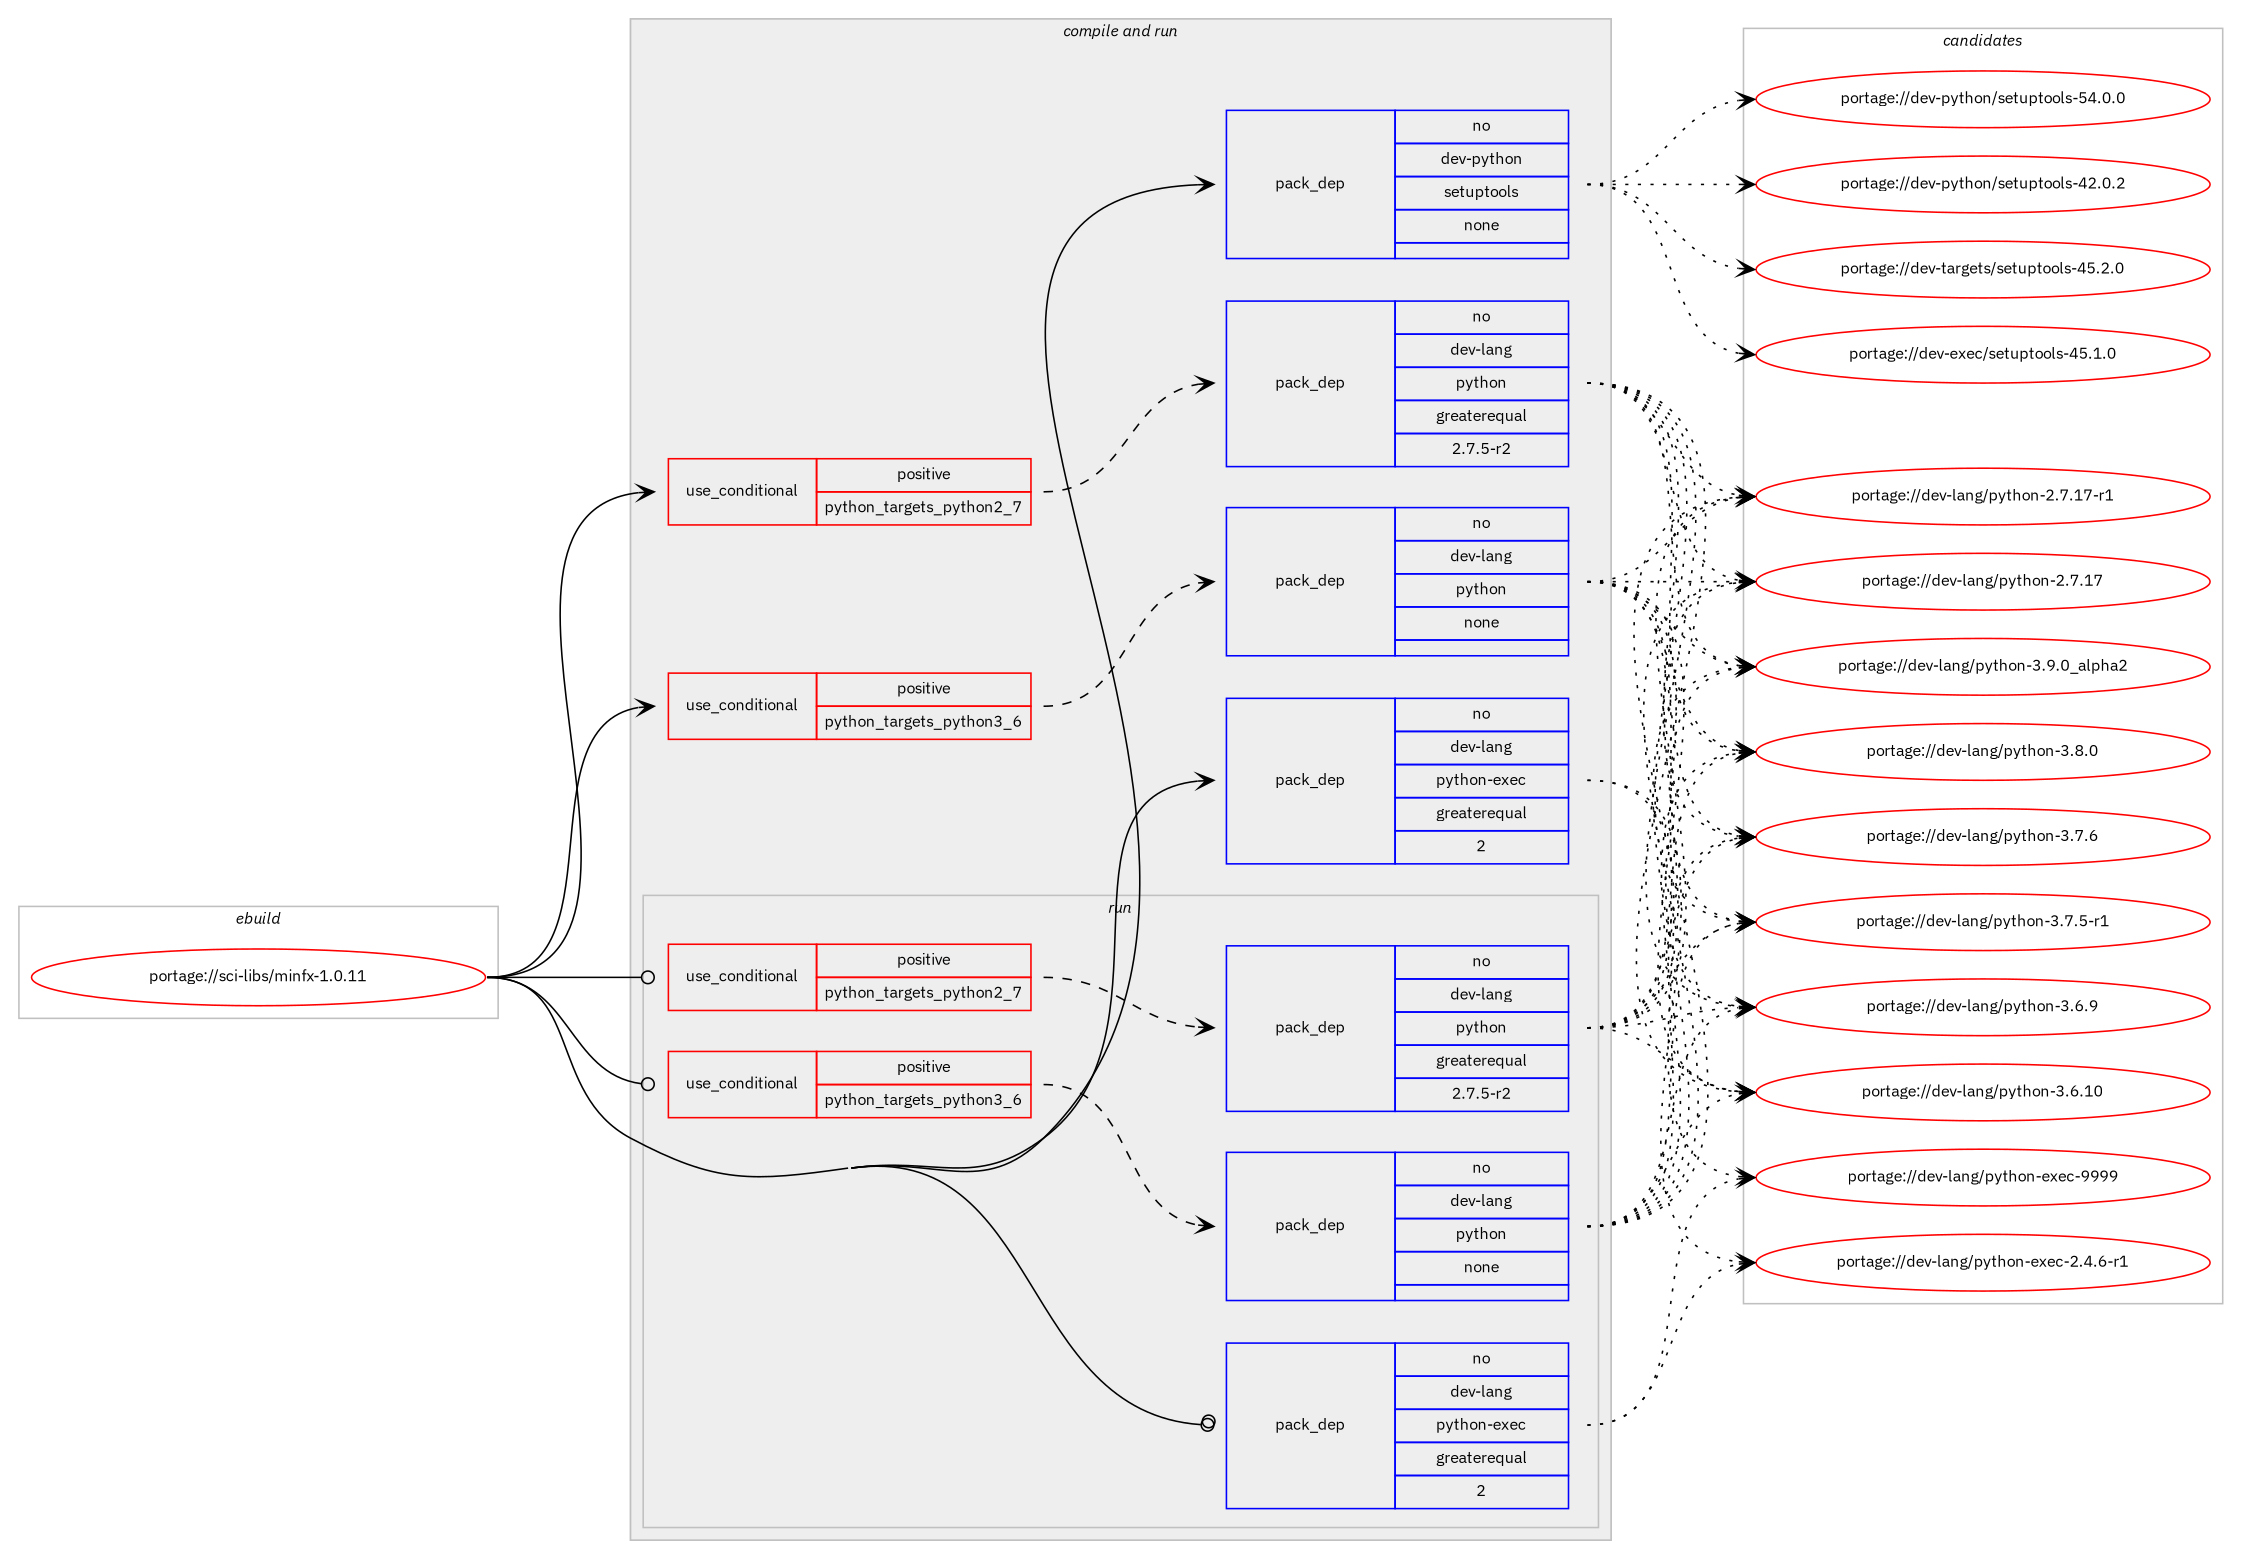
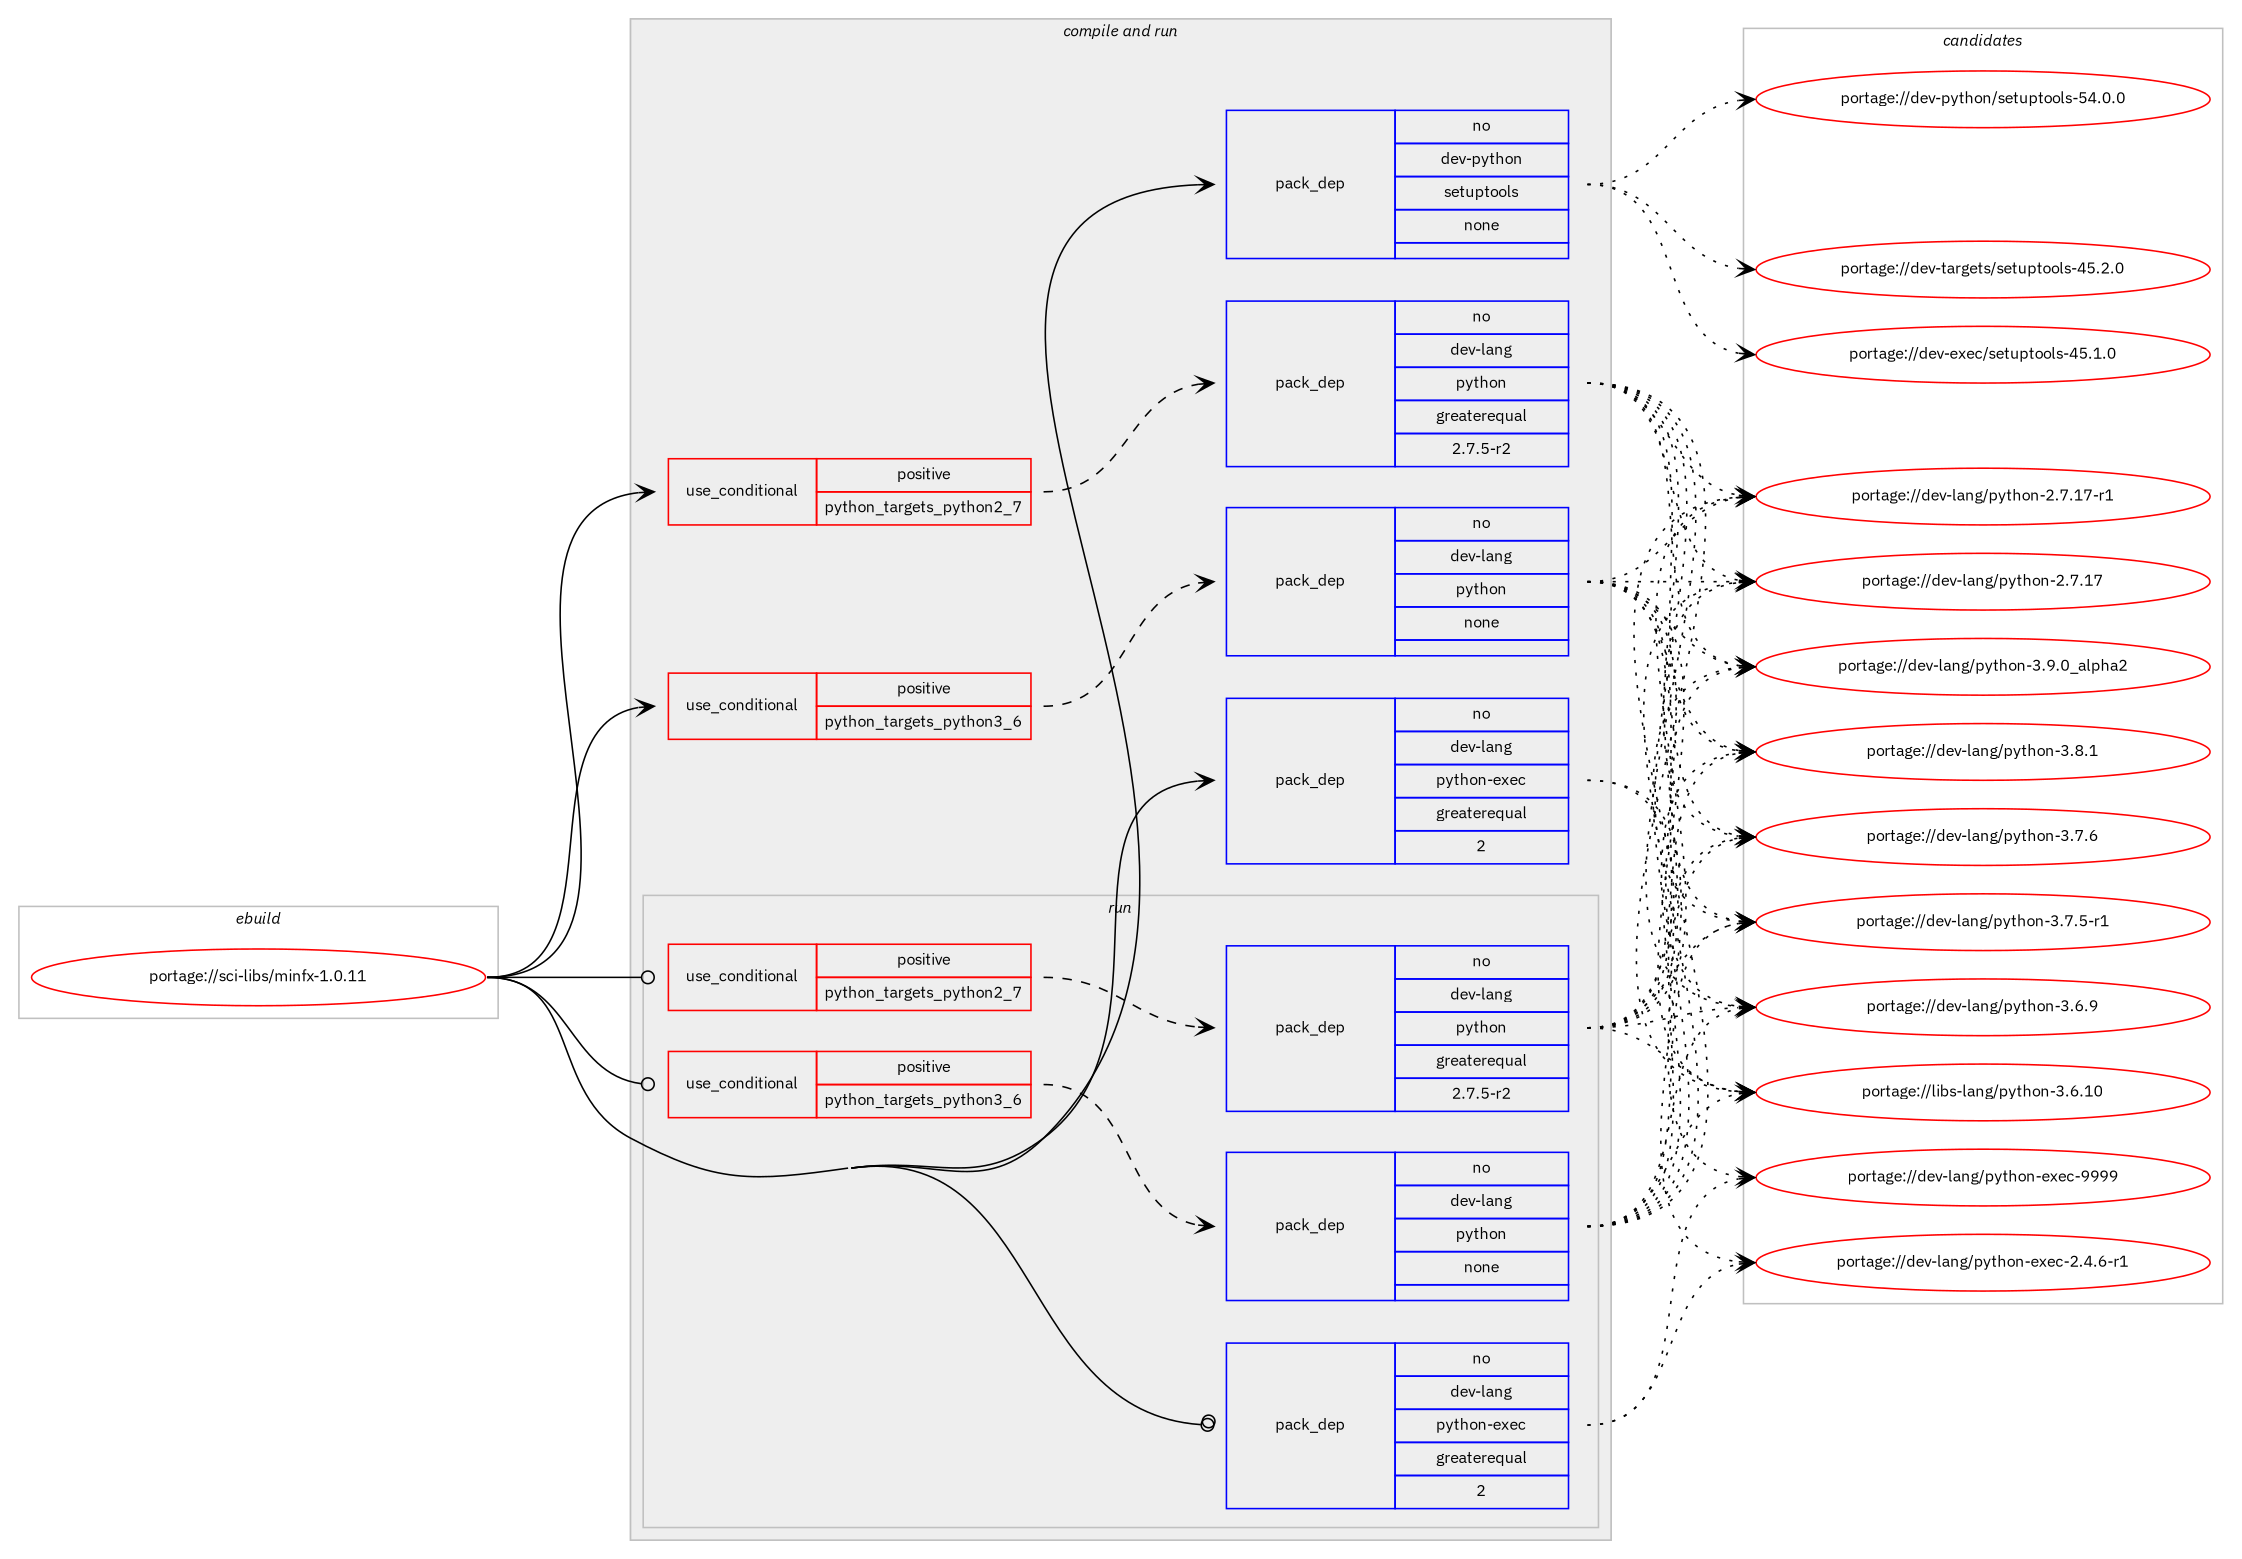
node "portage://dev-python/setuptools-42.0.2": removed
node "portage://dev-lang/python-3.8.0": label "portage://dev-lang/python-3.8.0" -> "portage://dev-lang/python-3.8.1"
node "portage://dev-lang/python-3.6.10": label "portage://dev-lang/python-3.6.10" -> "portage://libs-lang/python-3.6.10"
